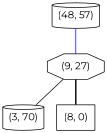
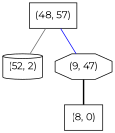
node "(48, 57)": shape cylinder -> box
node "(52, 2)": added
node "(9, 27)": label "(9, 27)" -> "(9, 47)"
node "(3, 70)": removed
